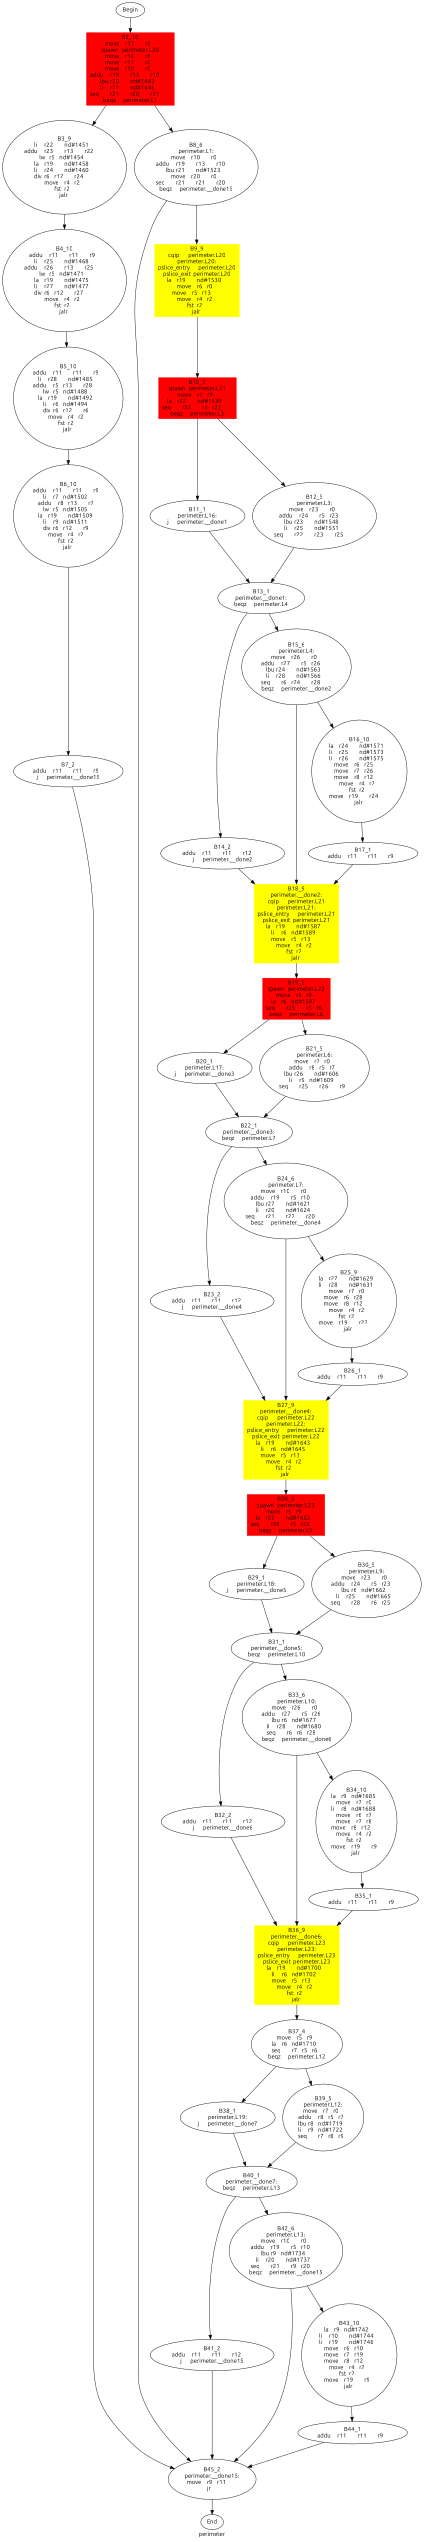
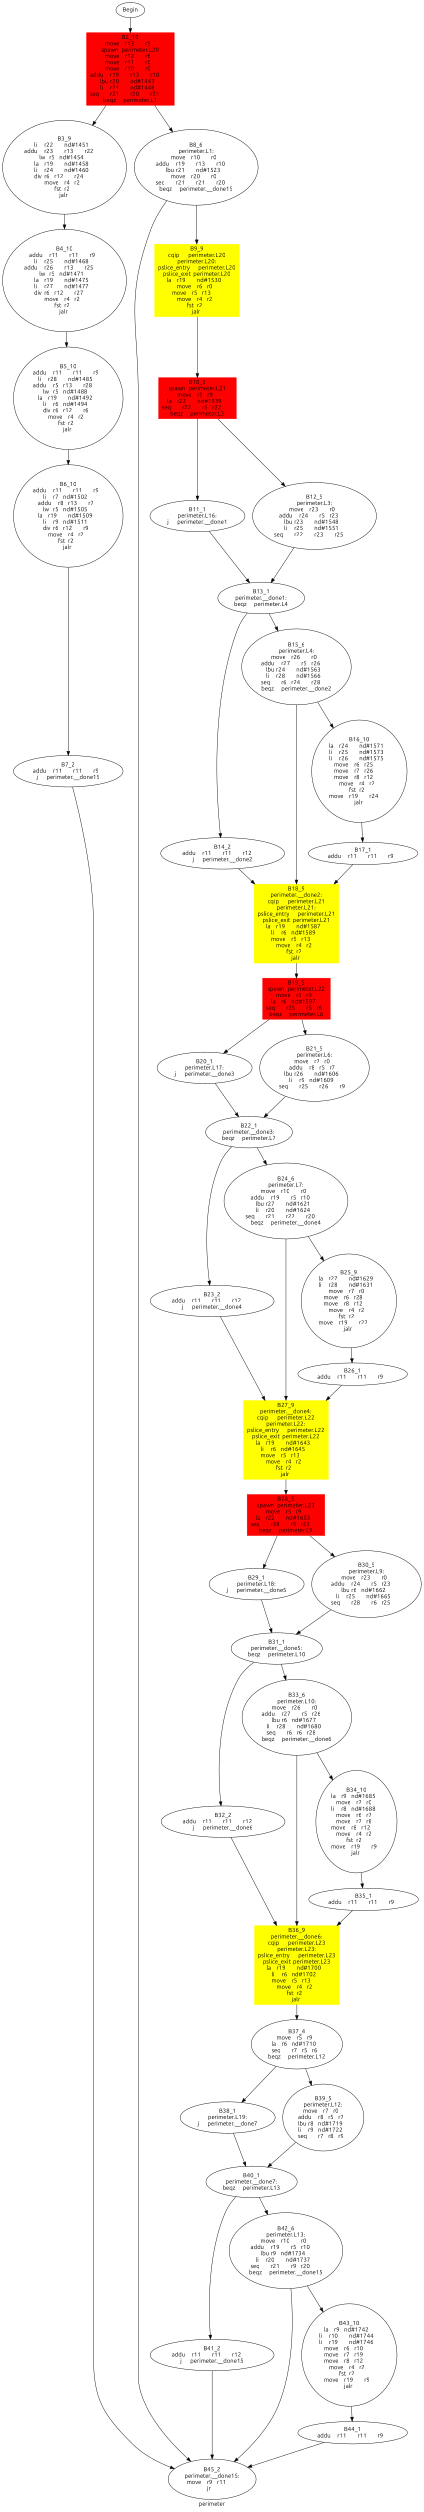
node "End": removed
